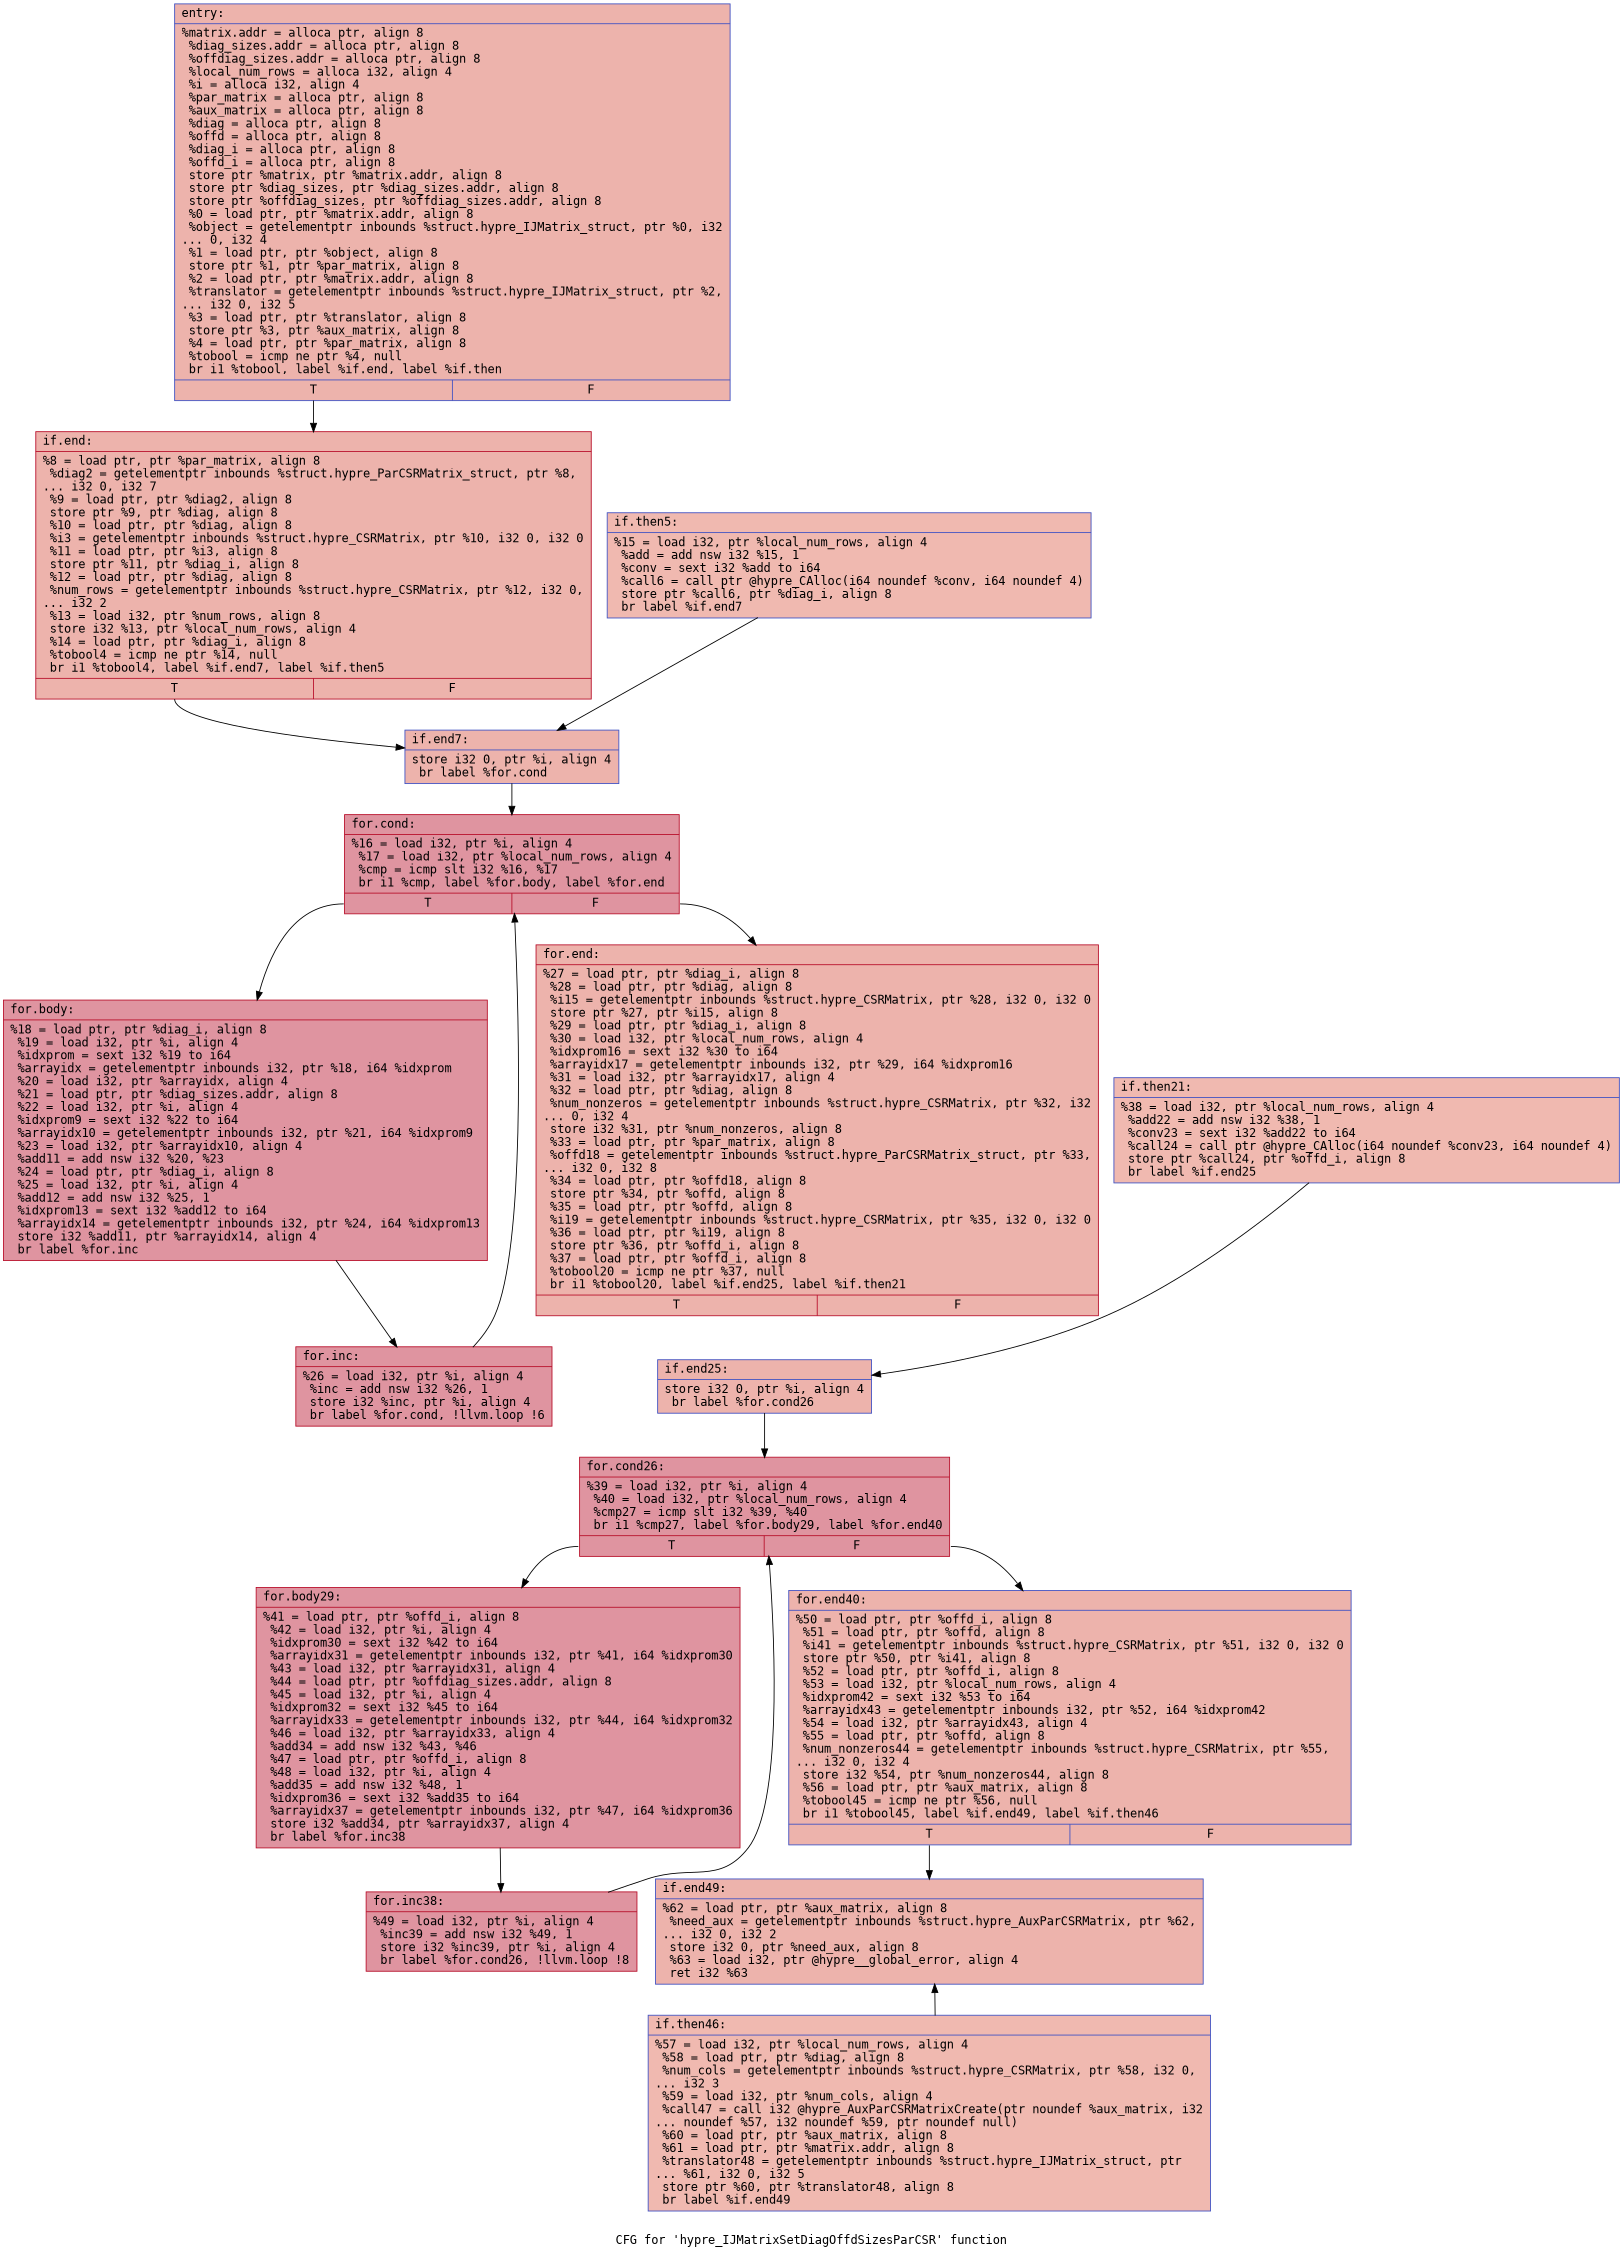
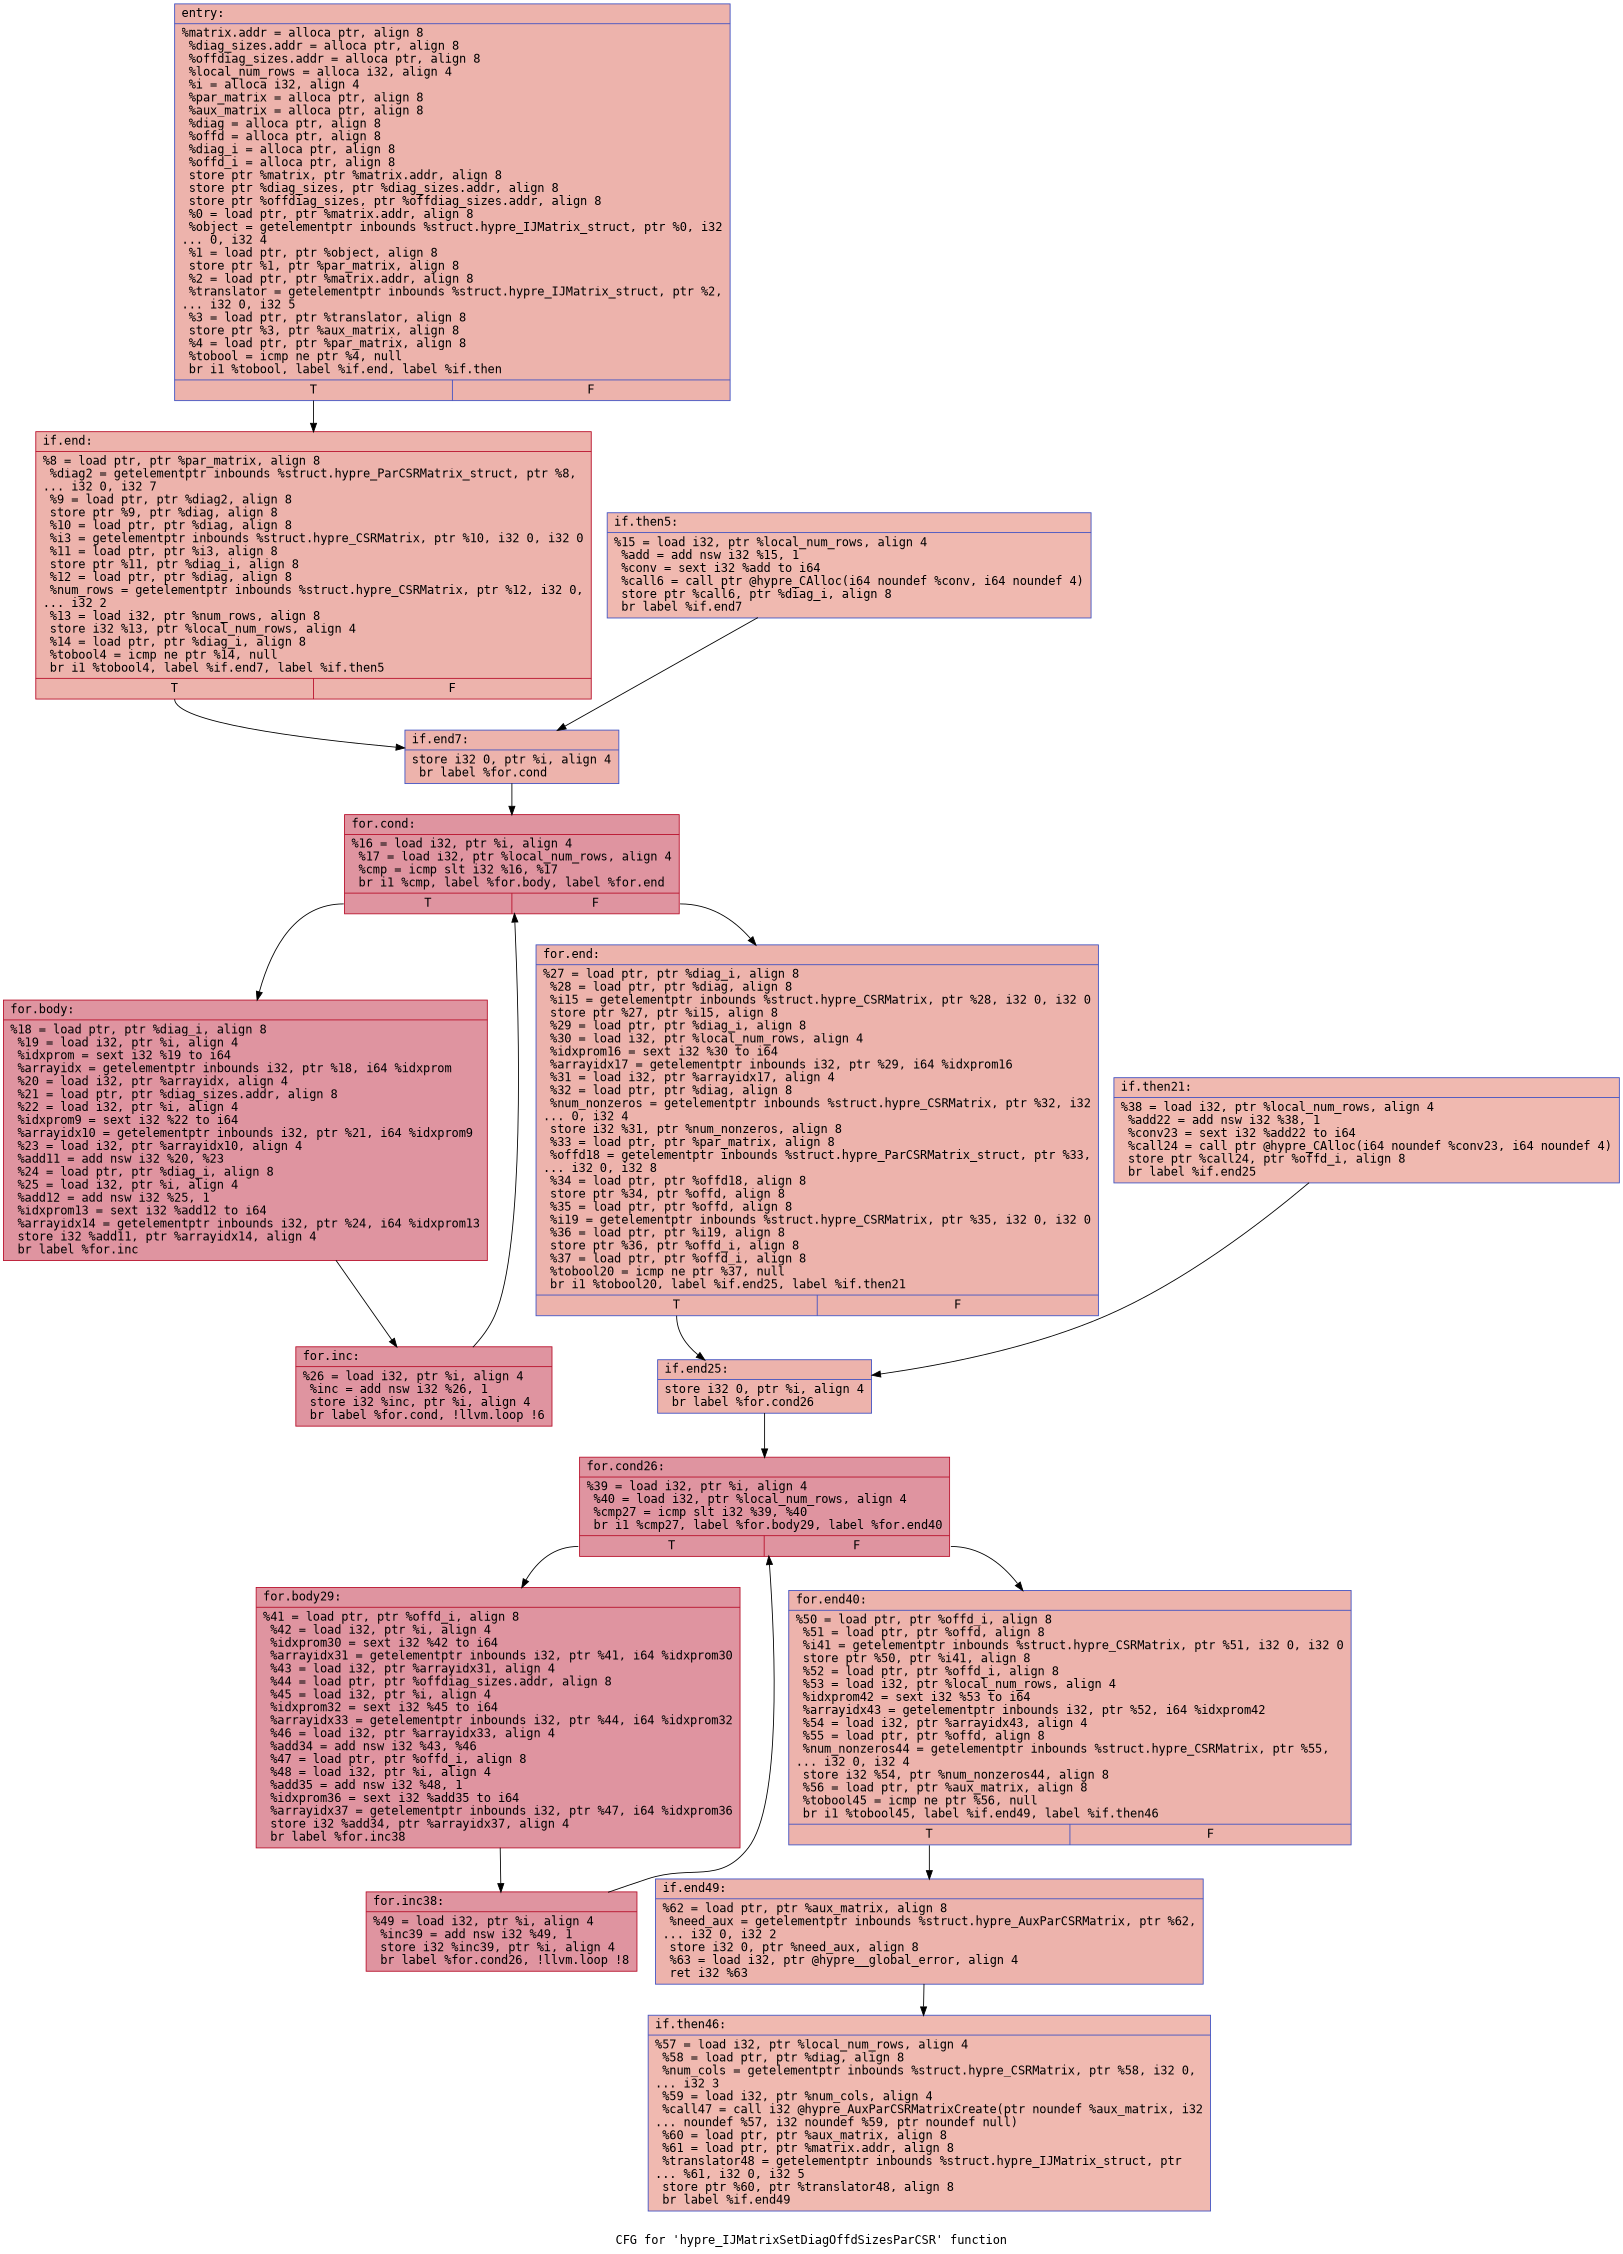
node "for.end:": color #b70d28ff -> #3d50c3ff
edge "for.end:" -> "if.end25:": added
edge "if.then46:" -> "if.end49:": reversed
